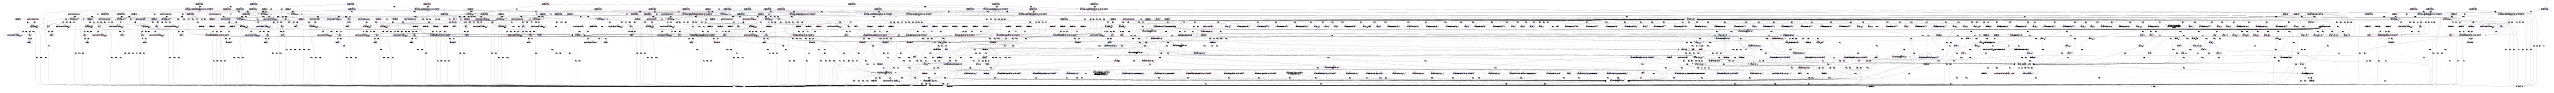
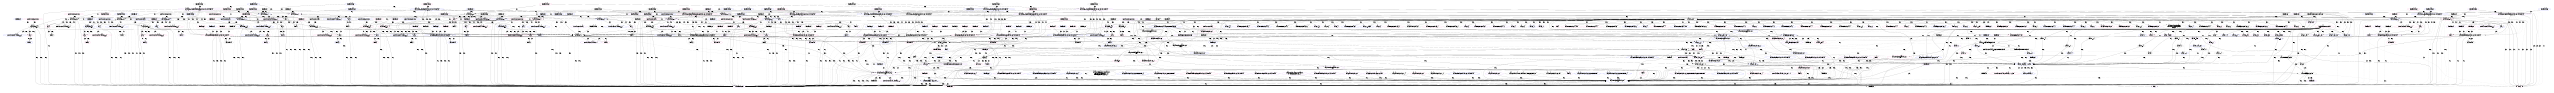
node "(Call,options = pptr)": label "(Call,options = pptr)" -> "(Call,tptr = pptr)"
node "(Call,tptr+3)": label "(Call,tptr+3)" -> "(Literal,tptr+3)"
node "(Call,len < alenlen)": added
node "(Call,len -= alenlen)": added
edge "1000125" -> "(Call,len != 1)": now "(MethodParameterIn,u_int len)" -> "(Call,len != 1)"
